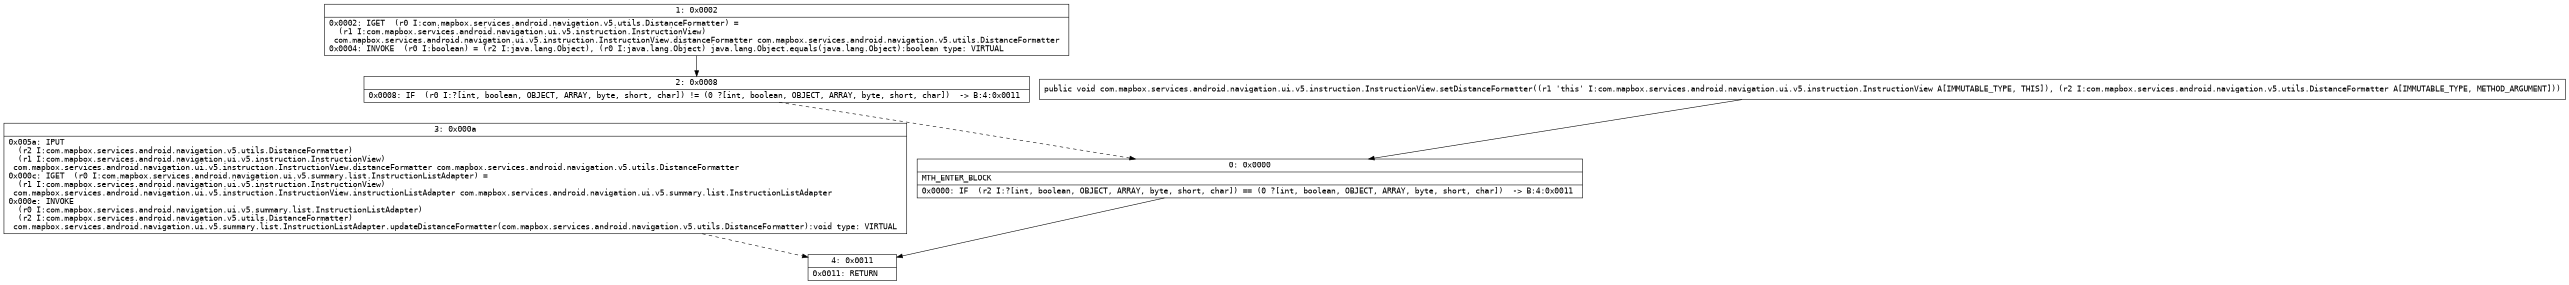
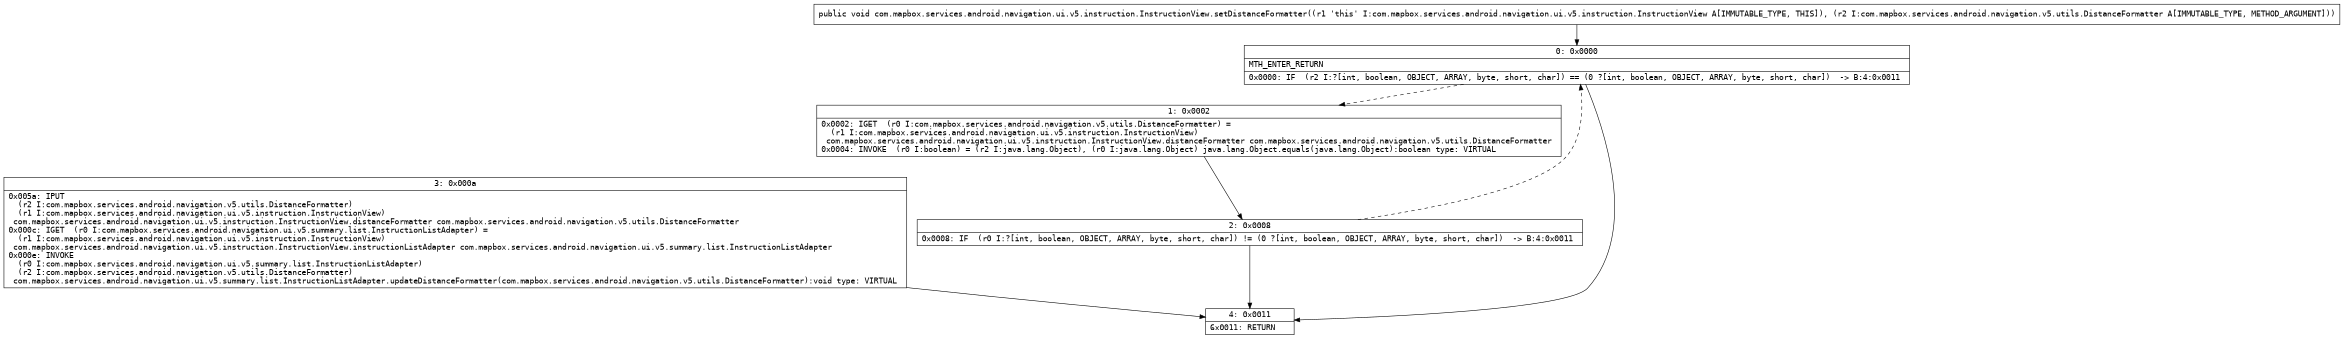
edge "0: 0x0000" -> "1: 0x0002": added
node "0: 0x0000": text "MTH_ENTER_BLOCK" -> "MTH_ENTER_RETURN"
edge "3: 0x000a" -> "4: 0x0011": style dashed -> solid
node "4: 0x0011": text "0x0011: RETURN" -> "6x0011: RETURN"
edge "2: 0x0008" -> "4: 0x0011": added
